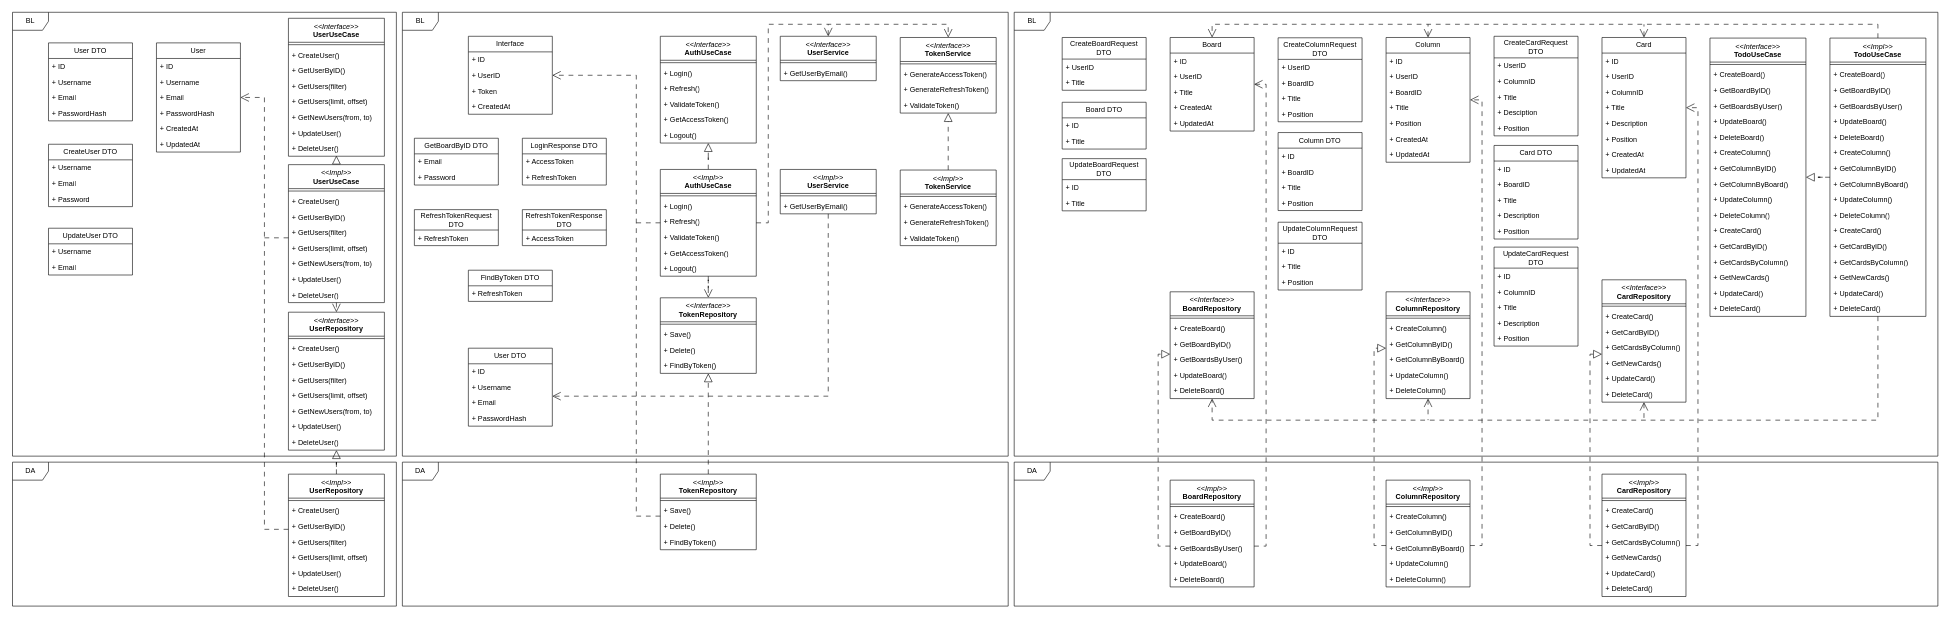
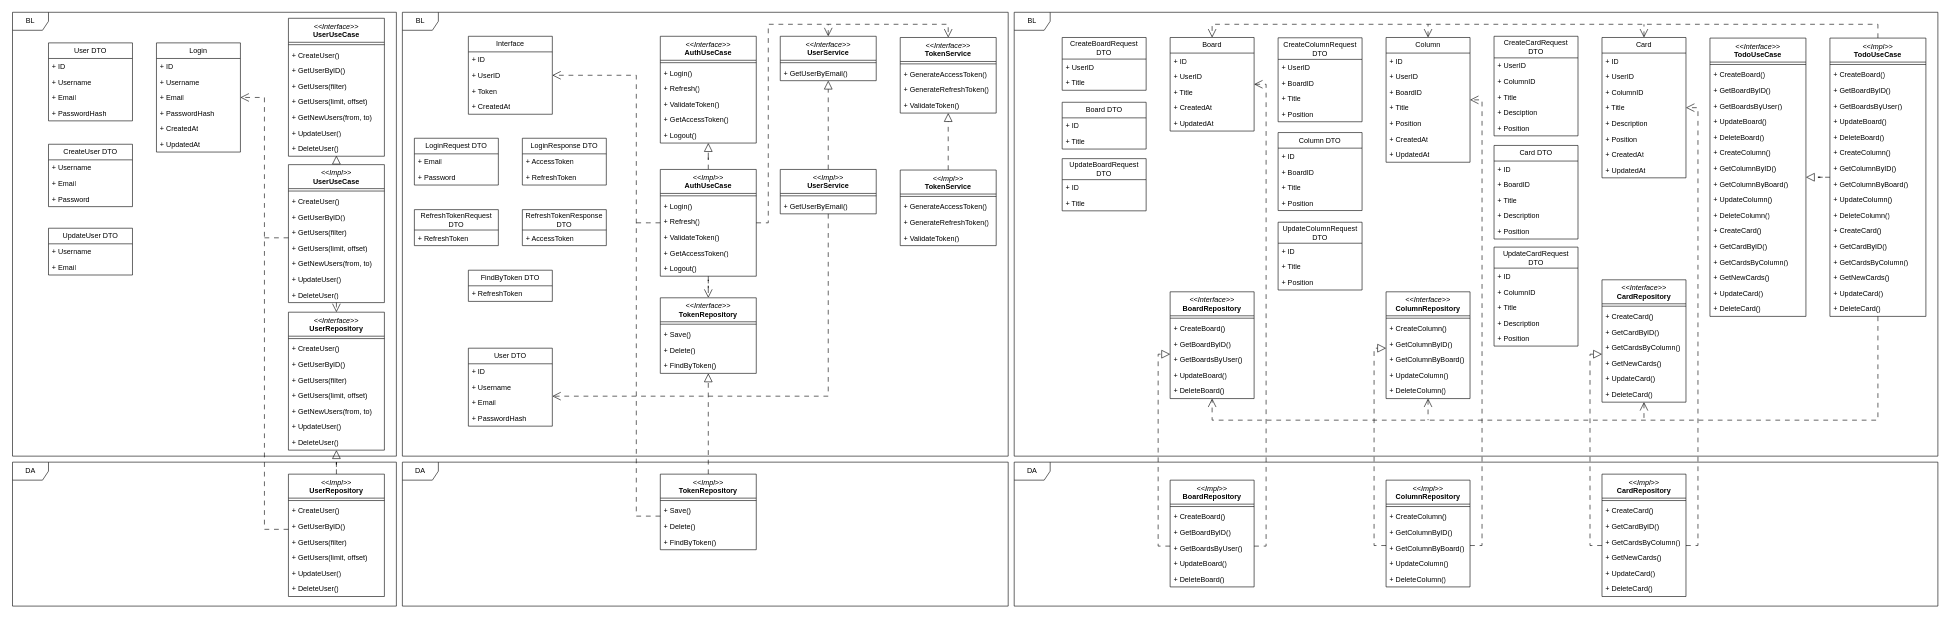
node "User": label "User" -> "Login"
edge "<<Impl>> UserService" -> "<<Interface>> UserService": added
node "GetBoardByID DTO": label "GetBoardByID DTO" -> "LoginRequest DTO"
